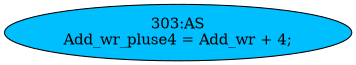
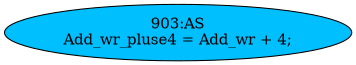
node "303:AS Add_wr_pluse4 = Add_wr + 4;": label "303:AS Add_wr_pluse4 = Add_wr + 4;" -> "903:AS Add_wr_pluse4 = Add_wr + 4;"
